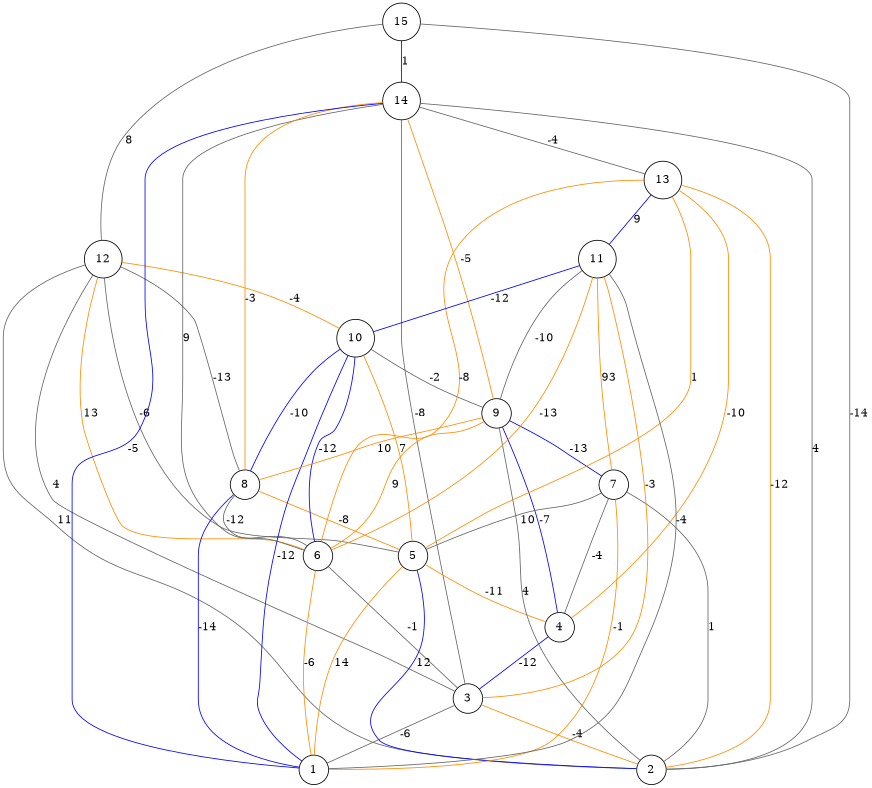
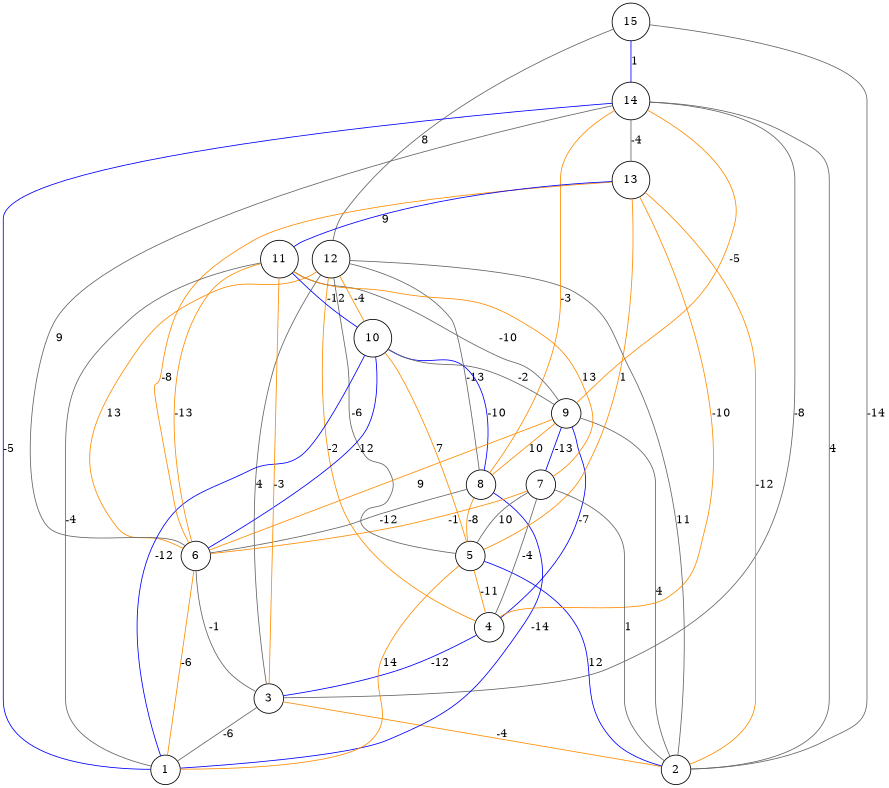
edge "11" -- "7": label "93" -> "13"
edge "12" -- "4": added, label "-2"
edge "7" -- "1": now "7" -- "6"
